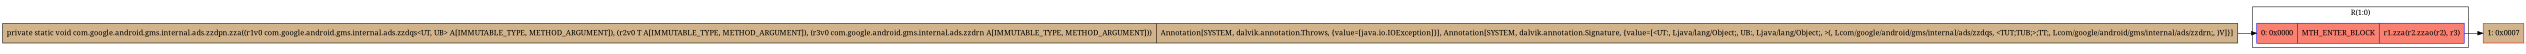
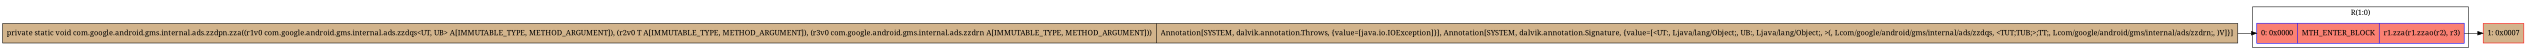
node "0: 0x0000": text "r1.zza(r2.zzao(r2), r3)" -> "r1.zza(r1.zzao(r2), r3)"
